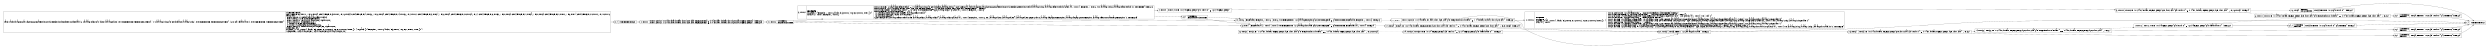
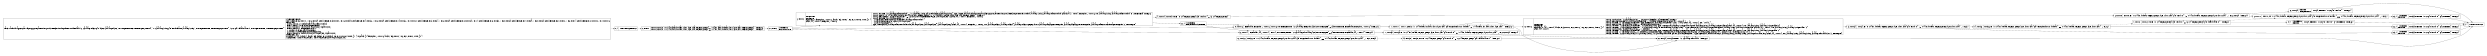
node "0: ?": text "MTH_ENTER_BLOCK" -> "MTH_VIRTUAL_BLOCK"
node "21: 0x0002": text "EXC_TOP_SPLITTER" -> "EXC_TOP_MOVE"
edge "20: 0x003f" -> "13: 0x0034": now "12: 0x0018" -> "13: 0x0034"
